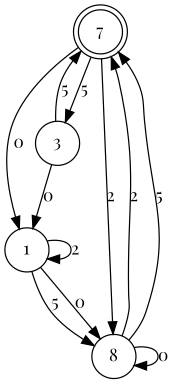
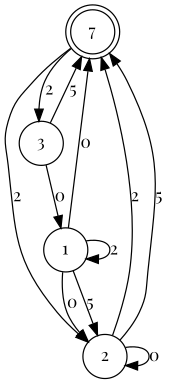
edge "7" -> "3": label "5" -> "2"
edge "7" -> "1": reversed
node "8": label "8" -> "2"
